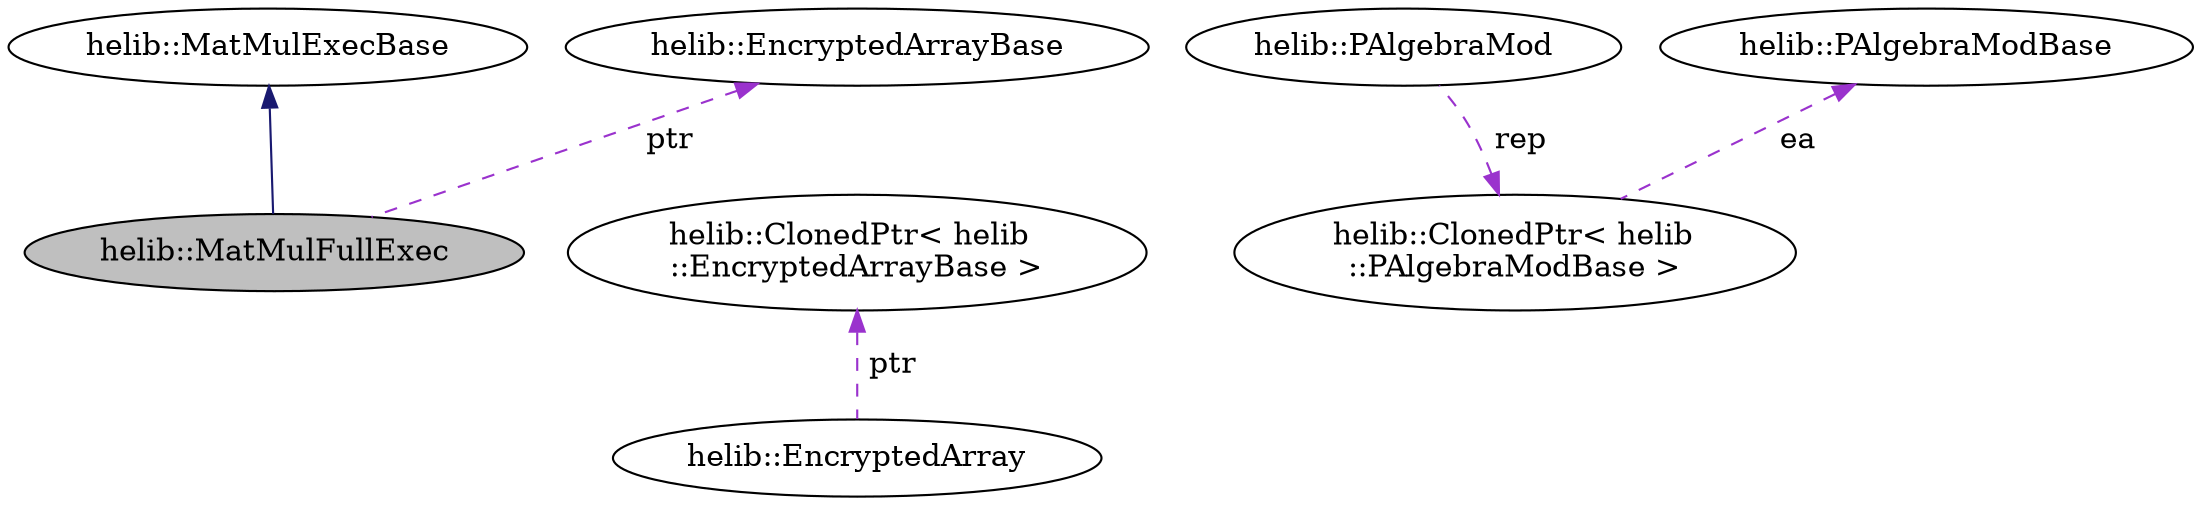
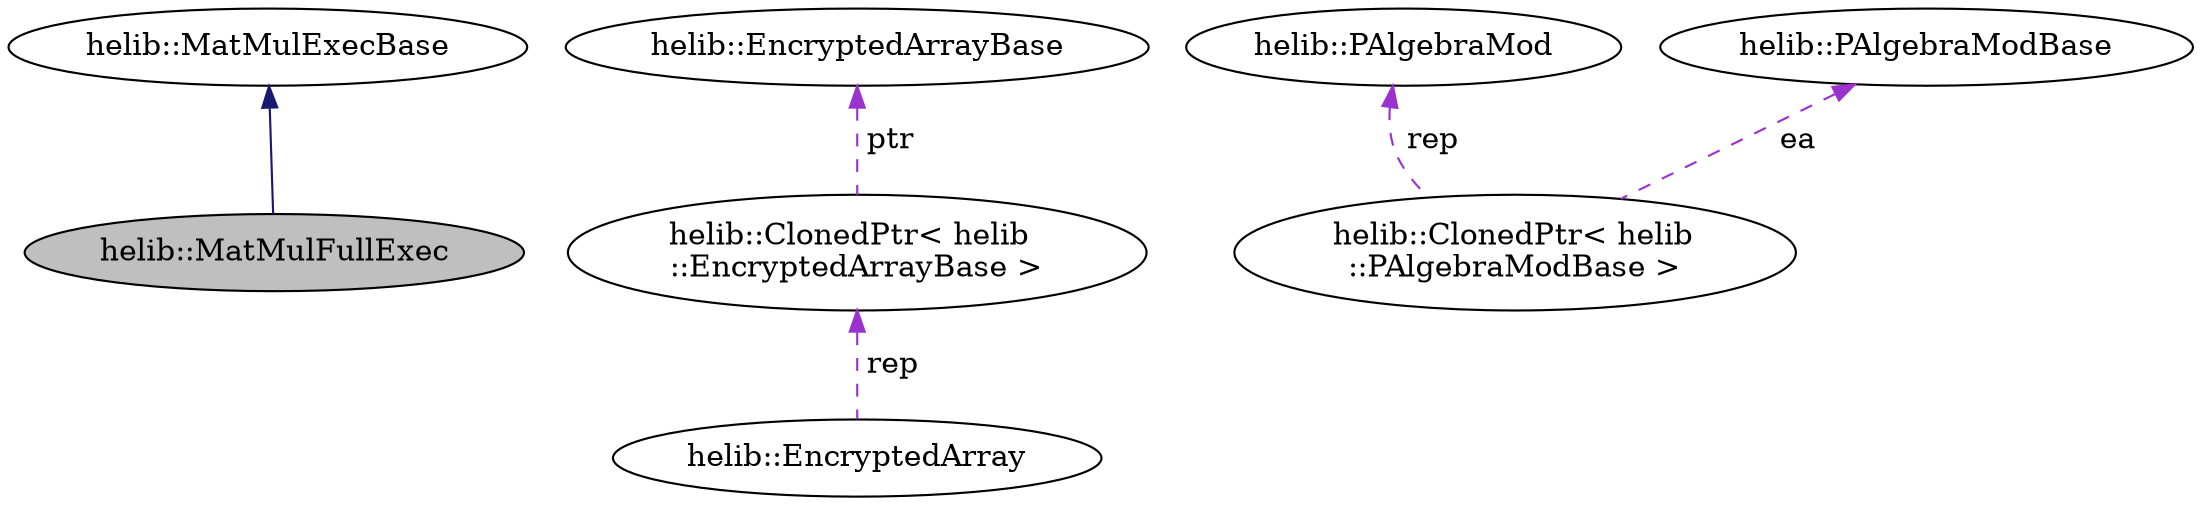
edge "helib::PAlgebraMod" -> "helib::ClonedPtr< helib ::PAlgebraModBase >": reversed
edge "helib::MatMulFullExec" -> "helib::EncryptedArrayBase": now "helib::ClonedPtr< helib ::EncryptedArrayBase >" -> "helib::EncryptedArrayBase"
edge "helib::EncryptedArray" -> "helib::ClonedPtr< helib ::EncryptedArrayBase >": label " ptr" -> " rep"
